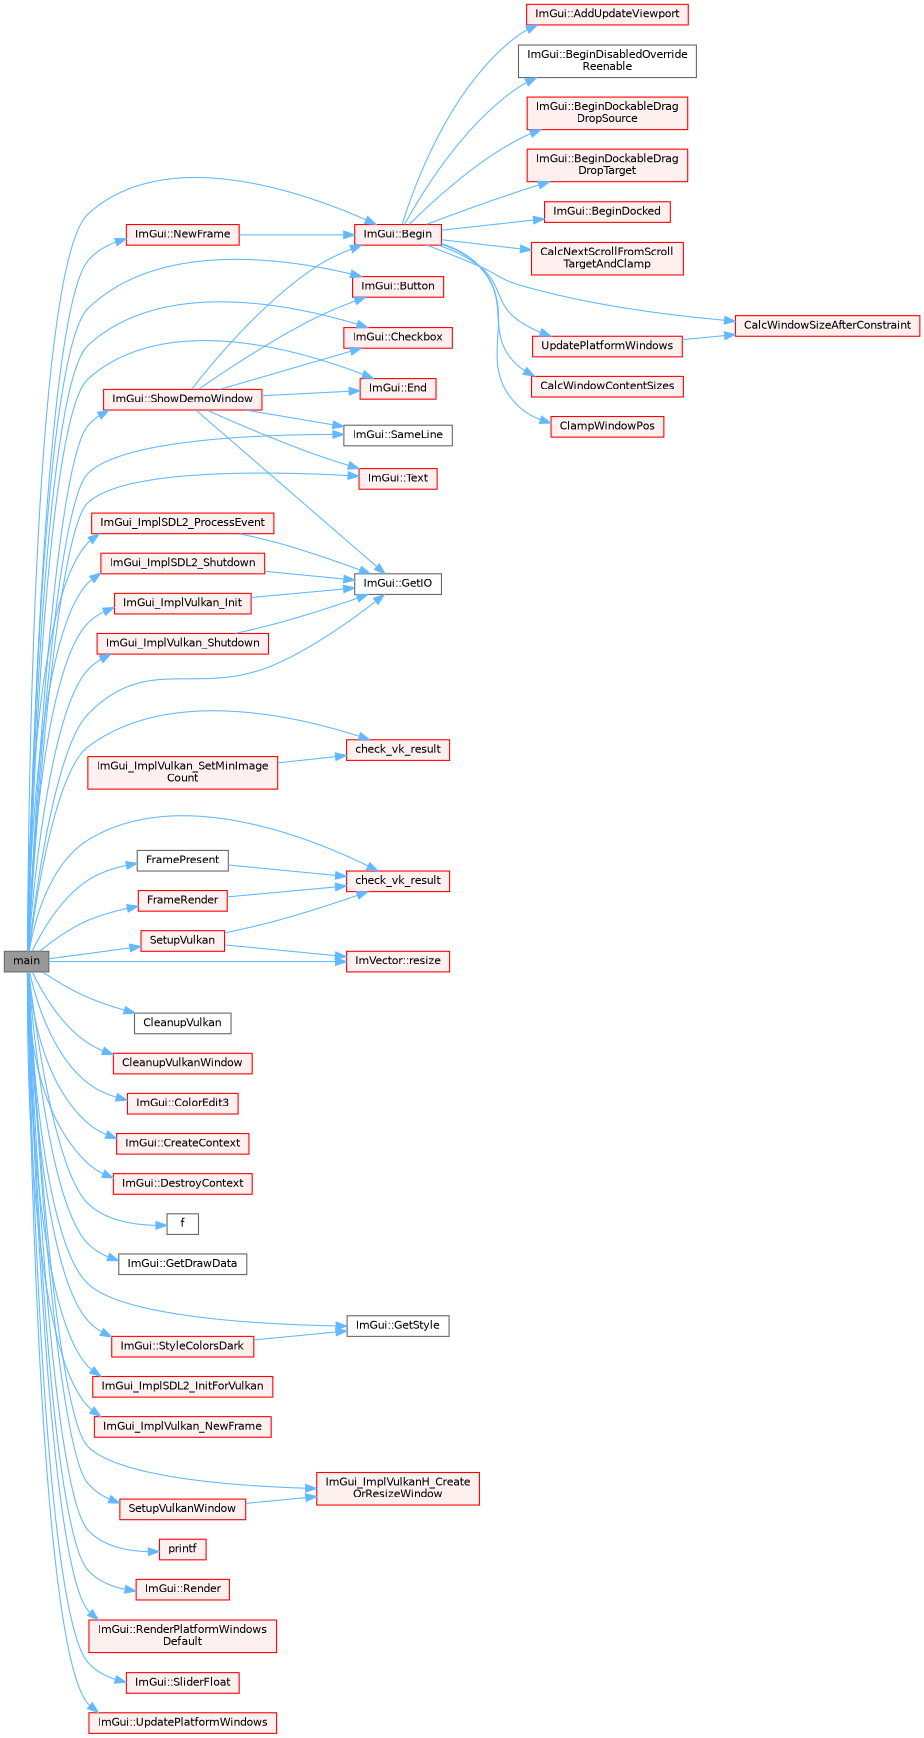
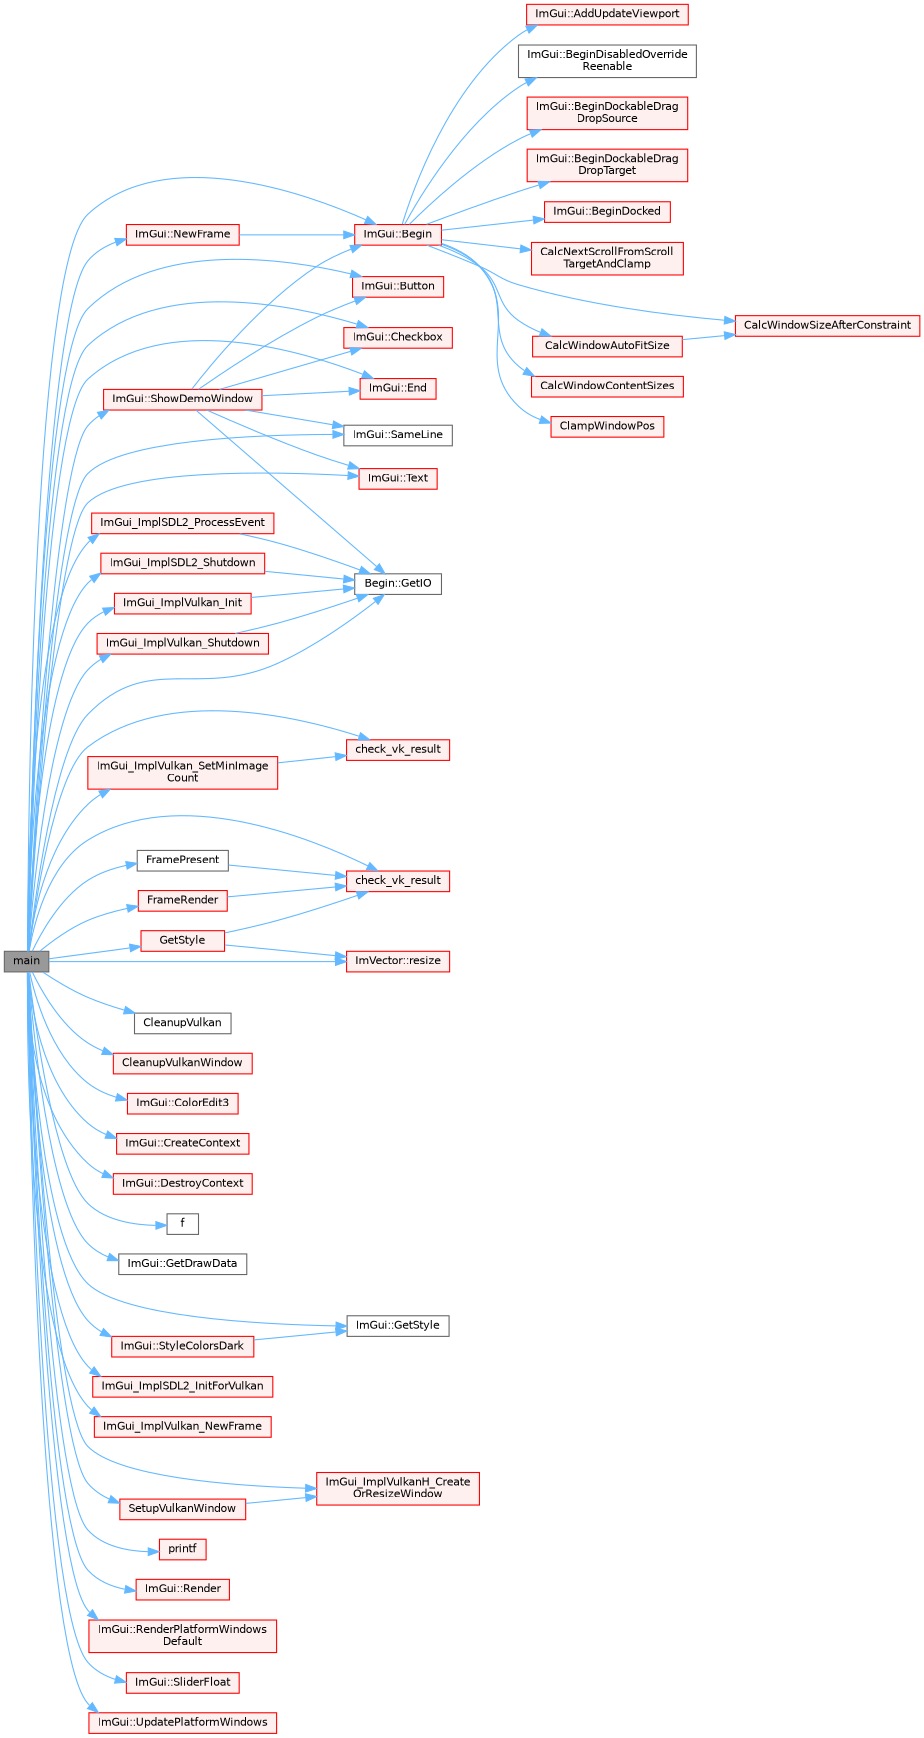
node "UpdatePlatformWindows": label "UpdatePlatformWindows" -> "CalcWindowAutoFitSize"
node "ImGui::GetIO": label "ImGui::GetIO" -> "Begin::GetIO"
edge "main" -> "ImGui_ImplVulkan_SetMinImage Count": added
node "SetupVulkan": label "SetupVulkan" -> "GetStyle"
